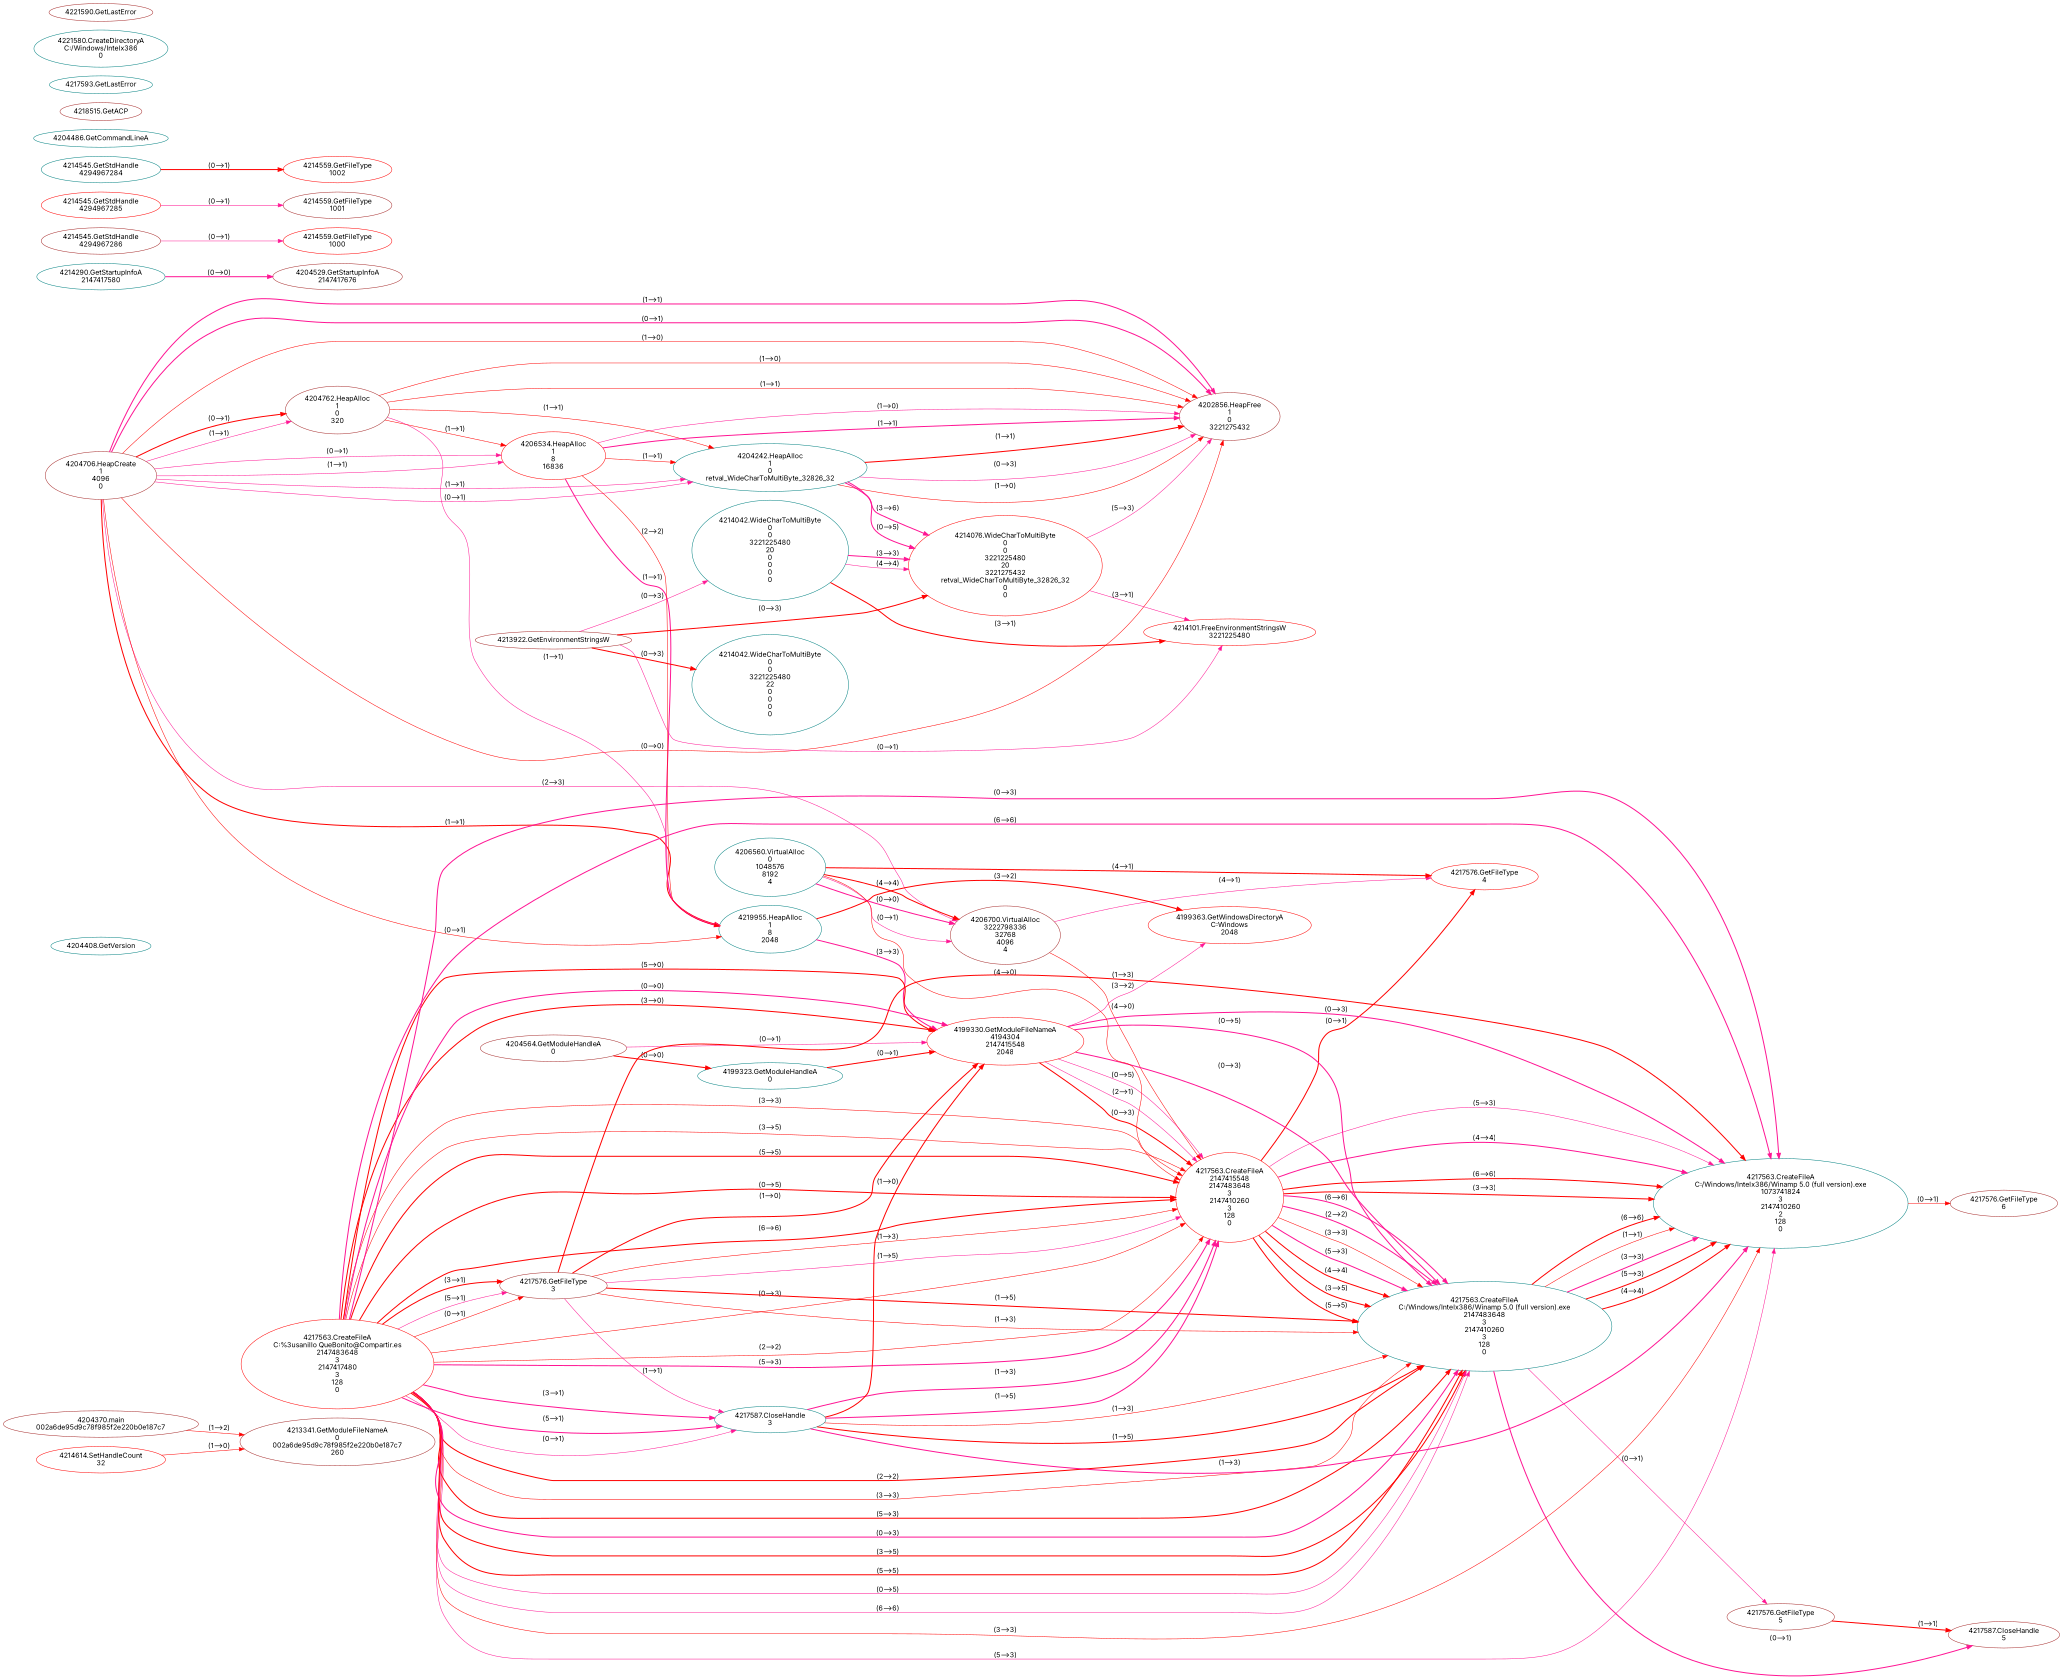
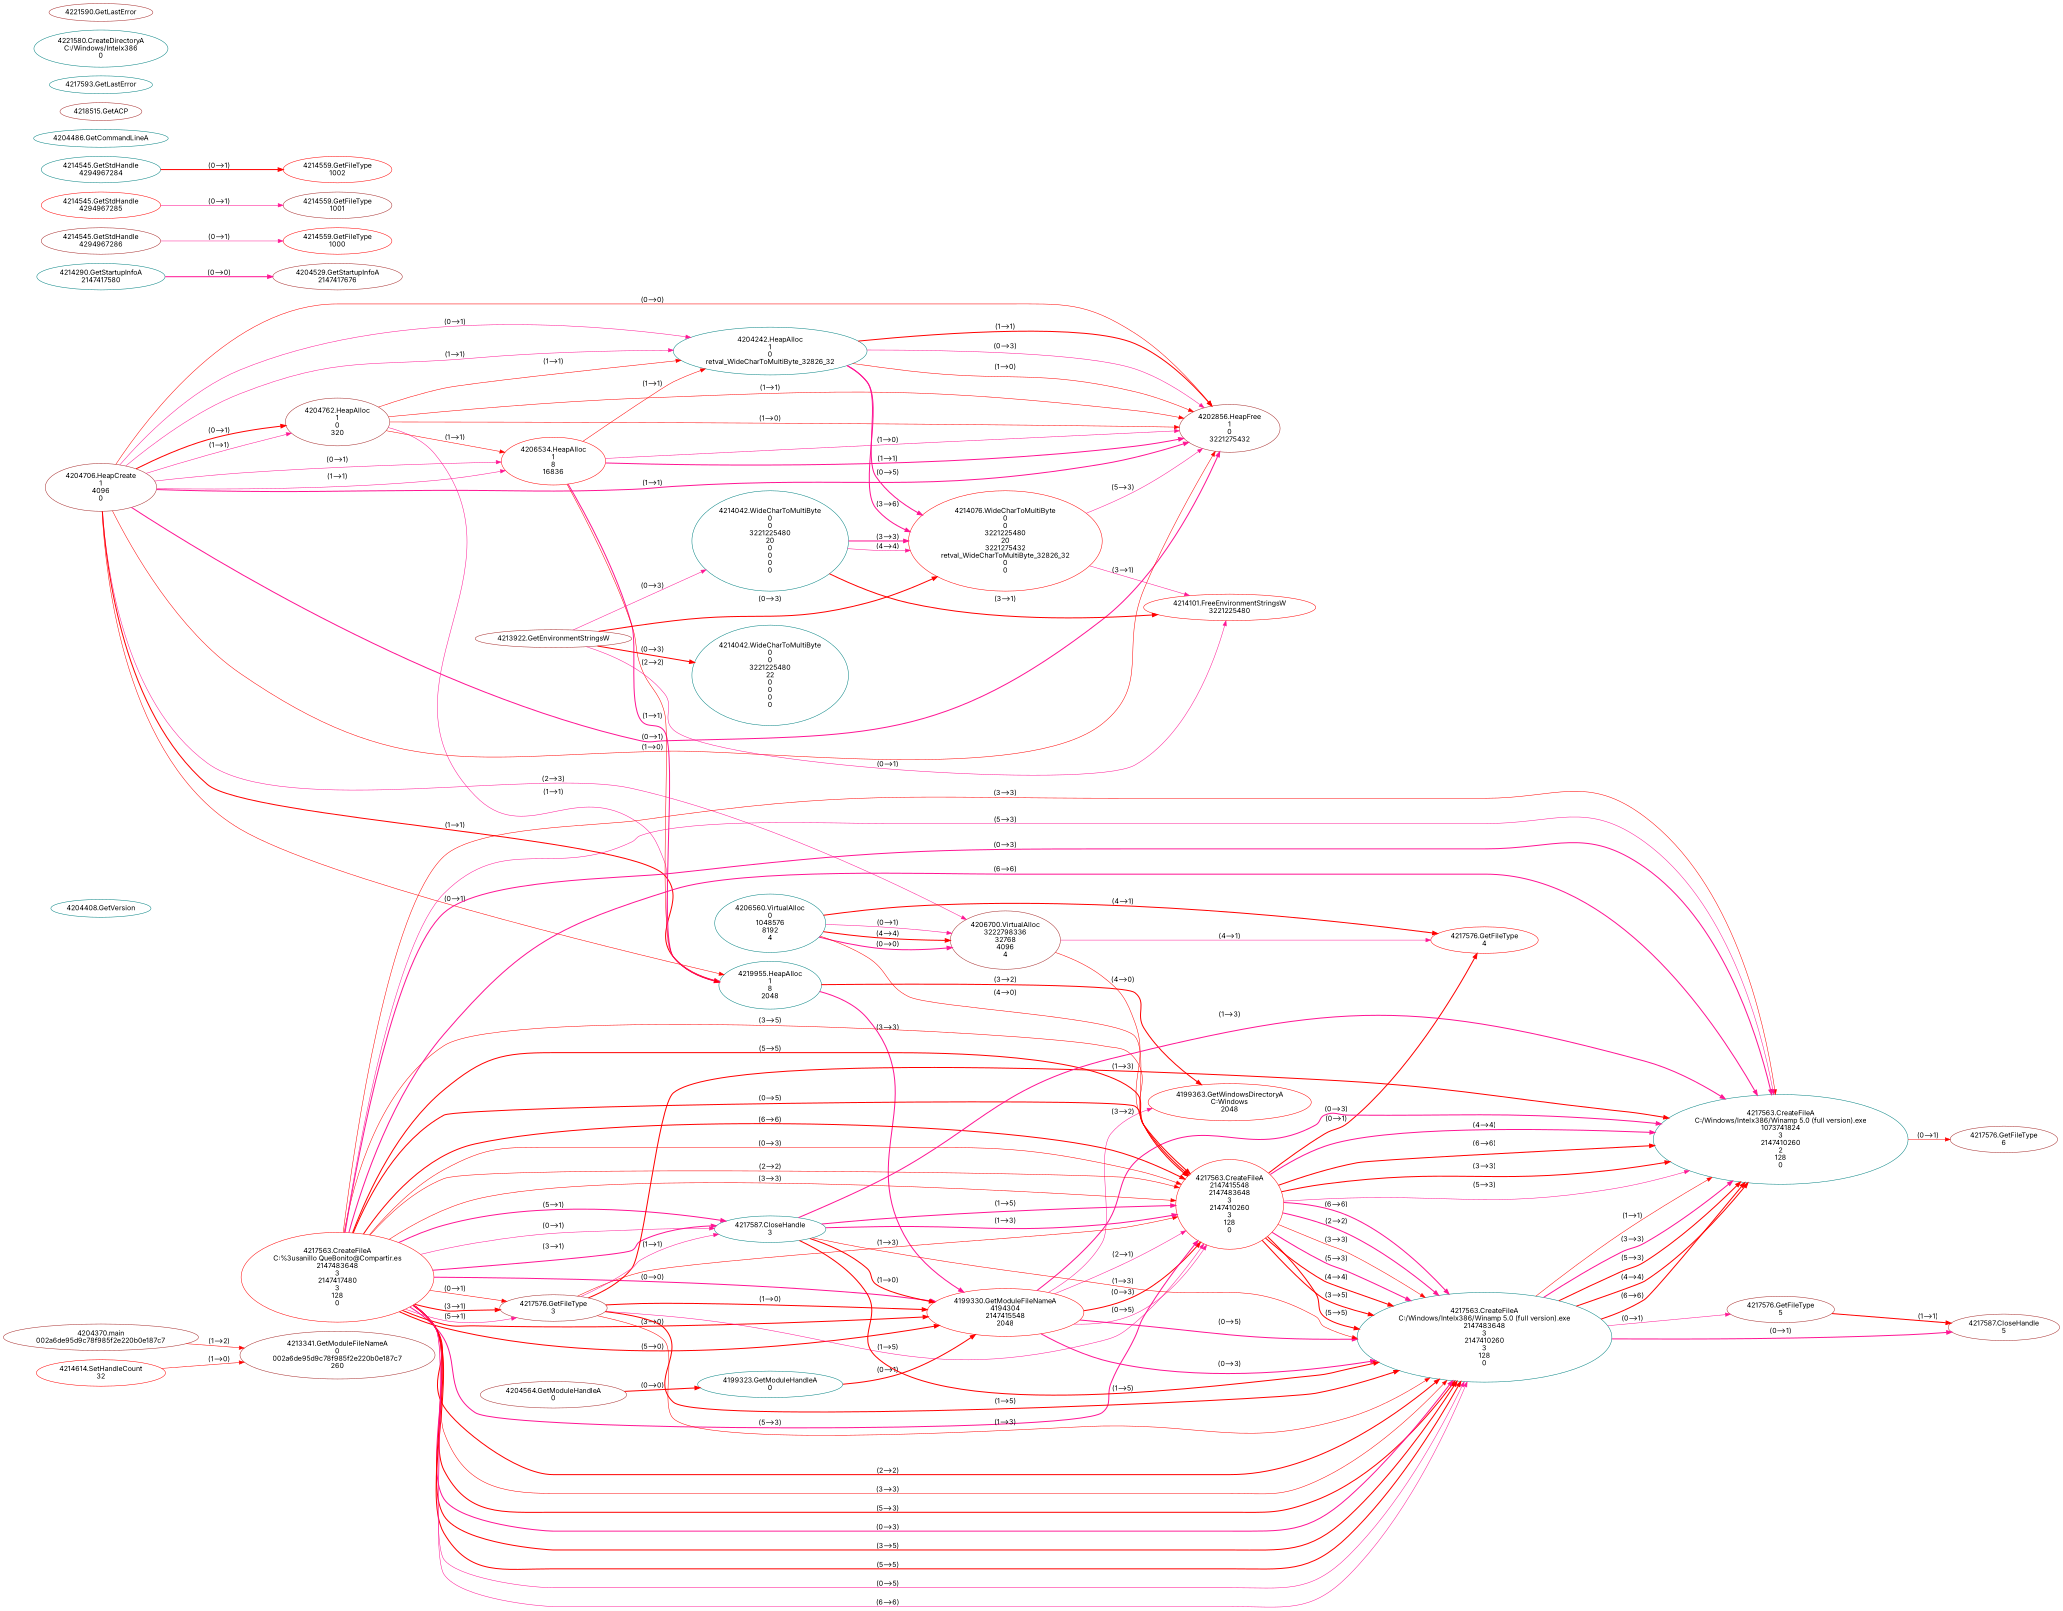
edge "4204564.GetModuleHandleA 0" -> "4199330.GetModuleFileNameA 4194304 2147415548 2048": removed, label "(0-->1)"
